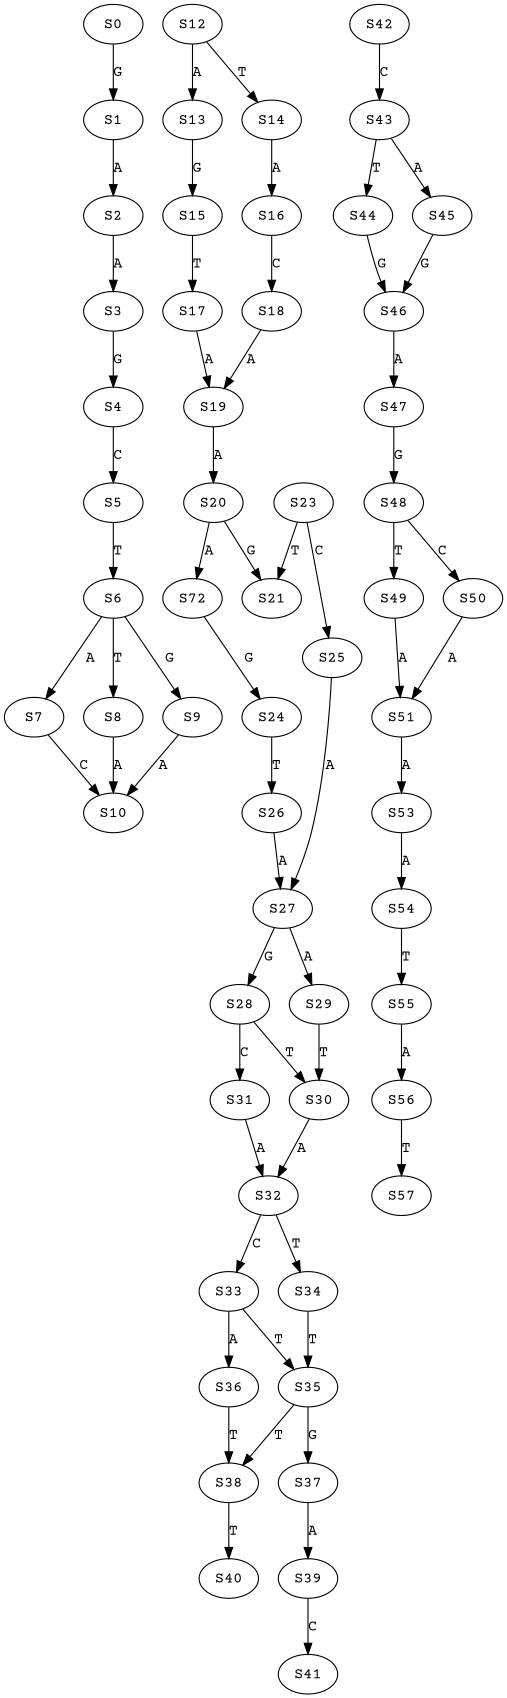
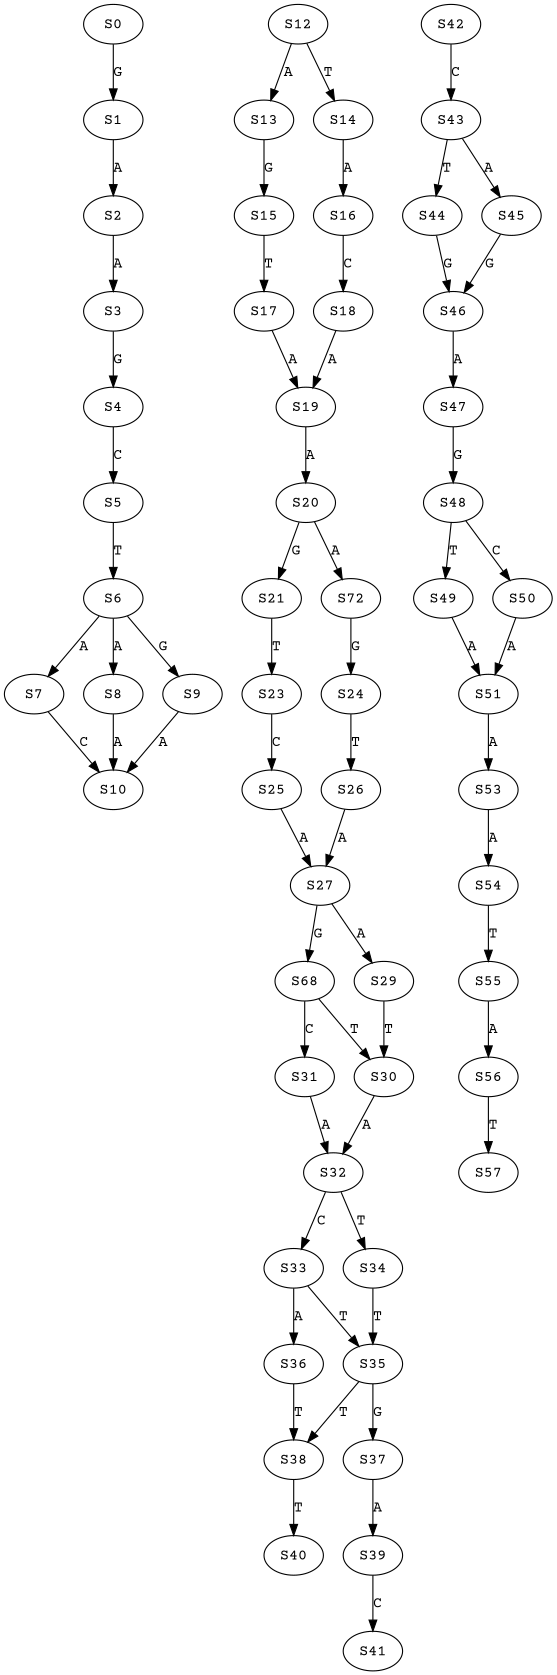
edge "S23" -> "S21": reversed
edge "S6" -> "S8": label "T" -> "A"
node "S28": label "S28" -> "S68"
